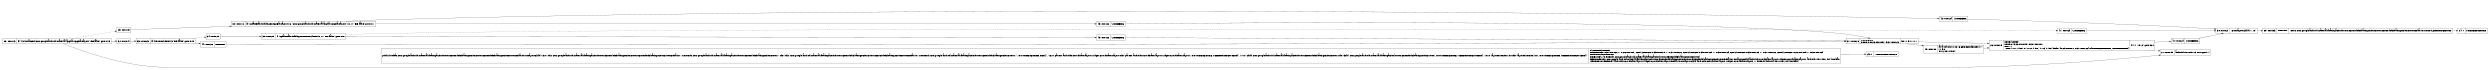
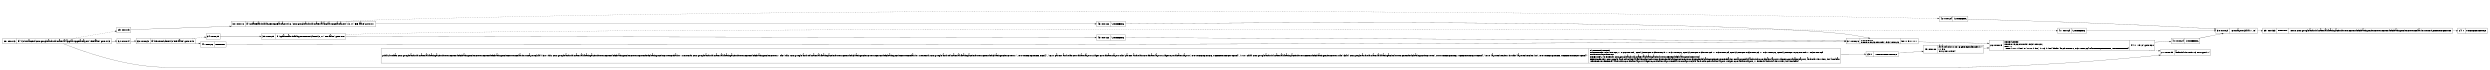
edge "30: 0x001c" -> "42: 0x002f": style solid -> dashed
edge "37: 0x002c" -> "25: 0x0000": now "23: ?" -> "25: 0x0000"
